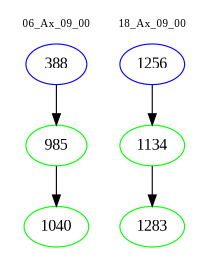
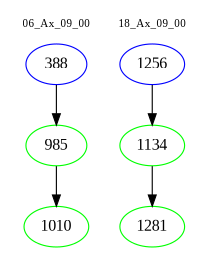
node "1040": label "1040" -> "1010"
node "1283": label "1283" -> "1281"
